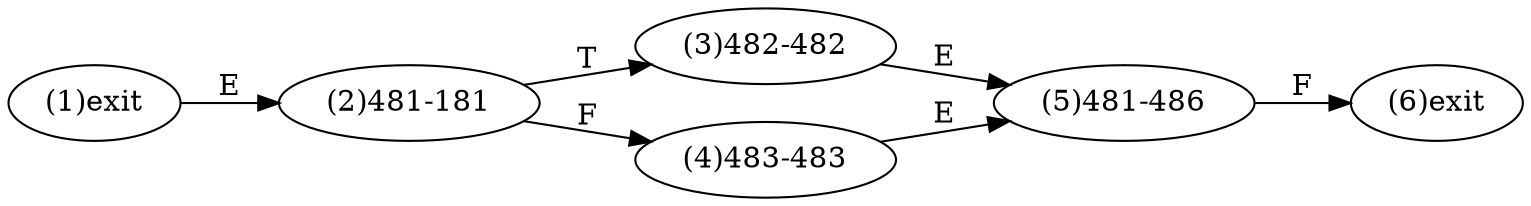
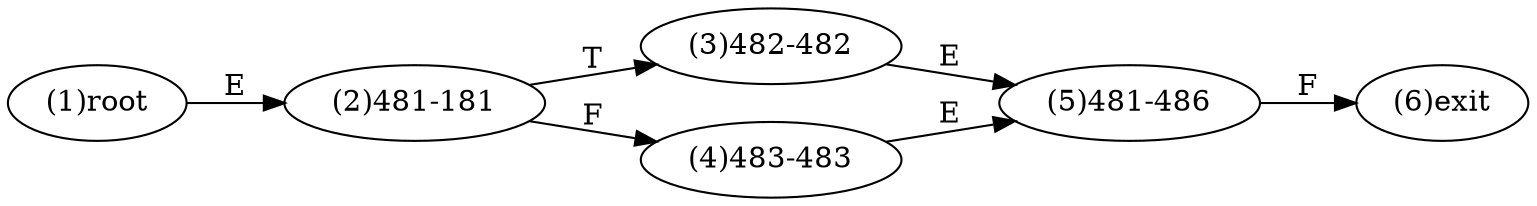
node "(1)exit": label "(1)exit" -> "(1)root"
